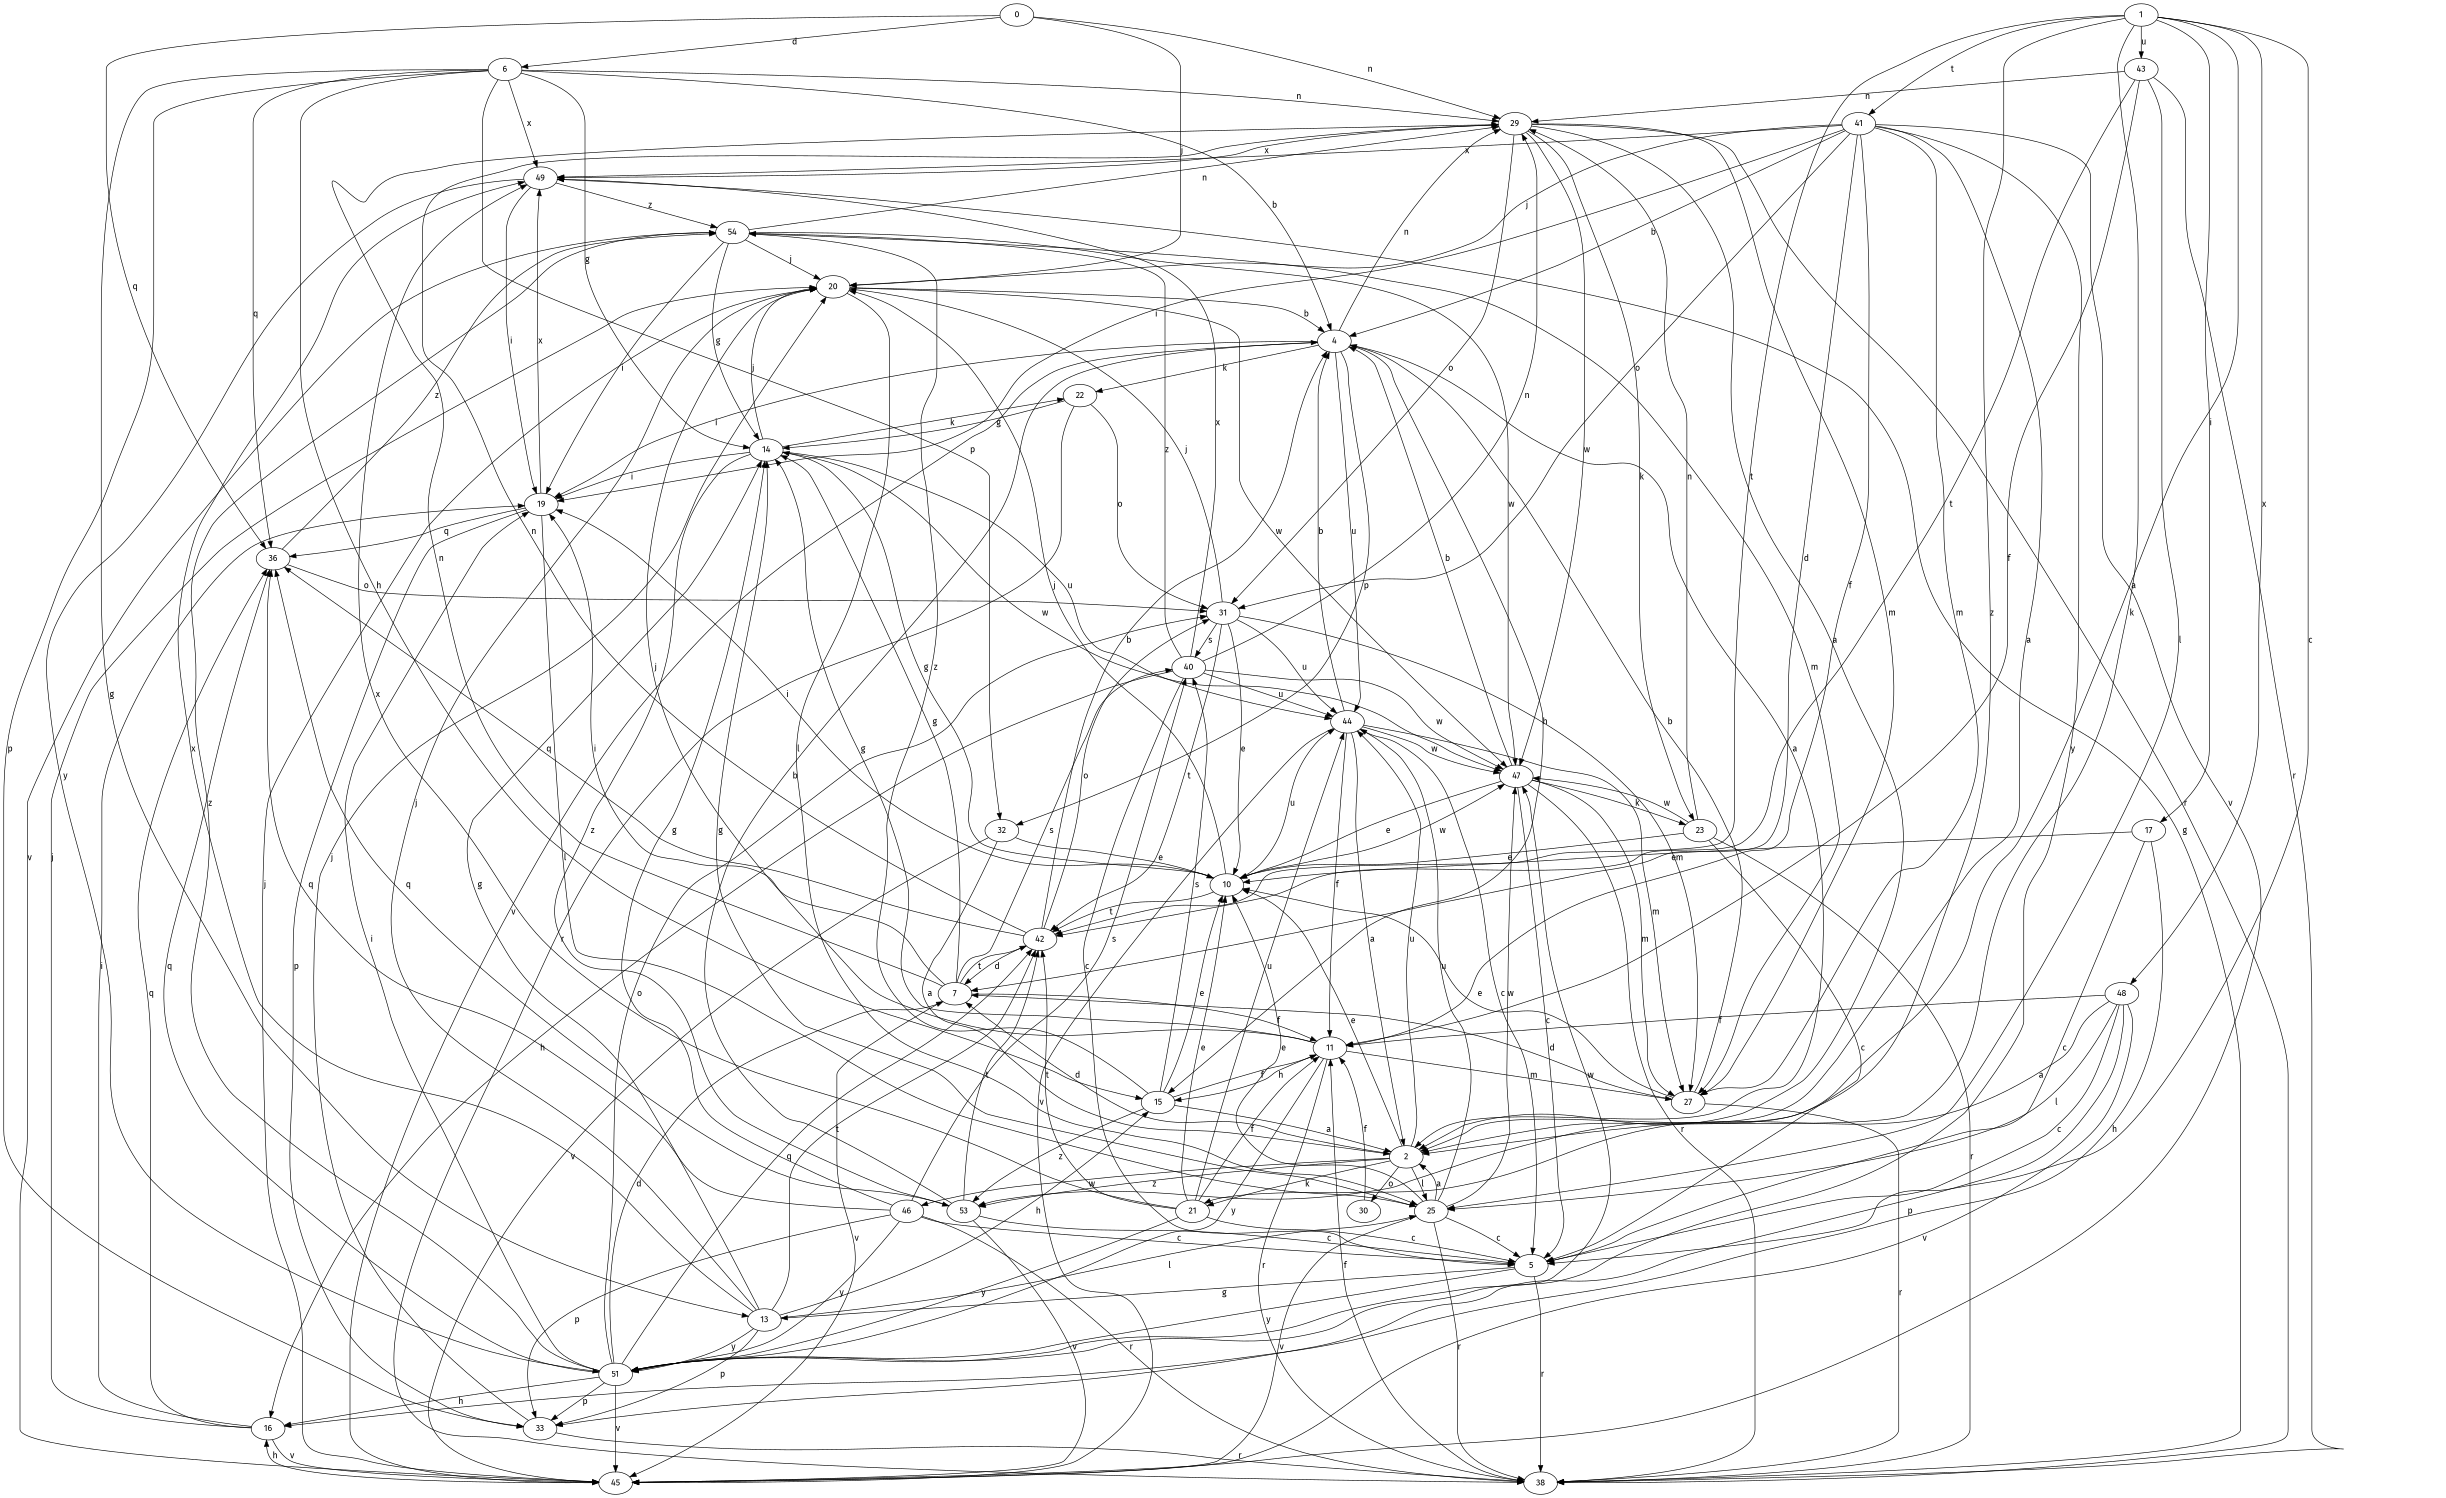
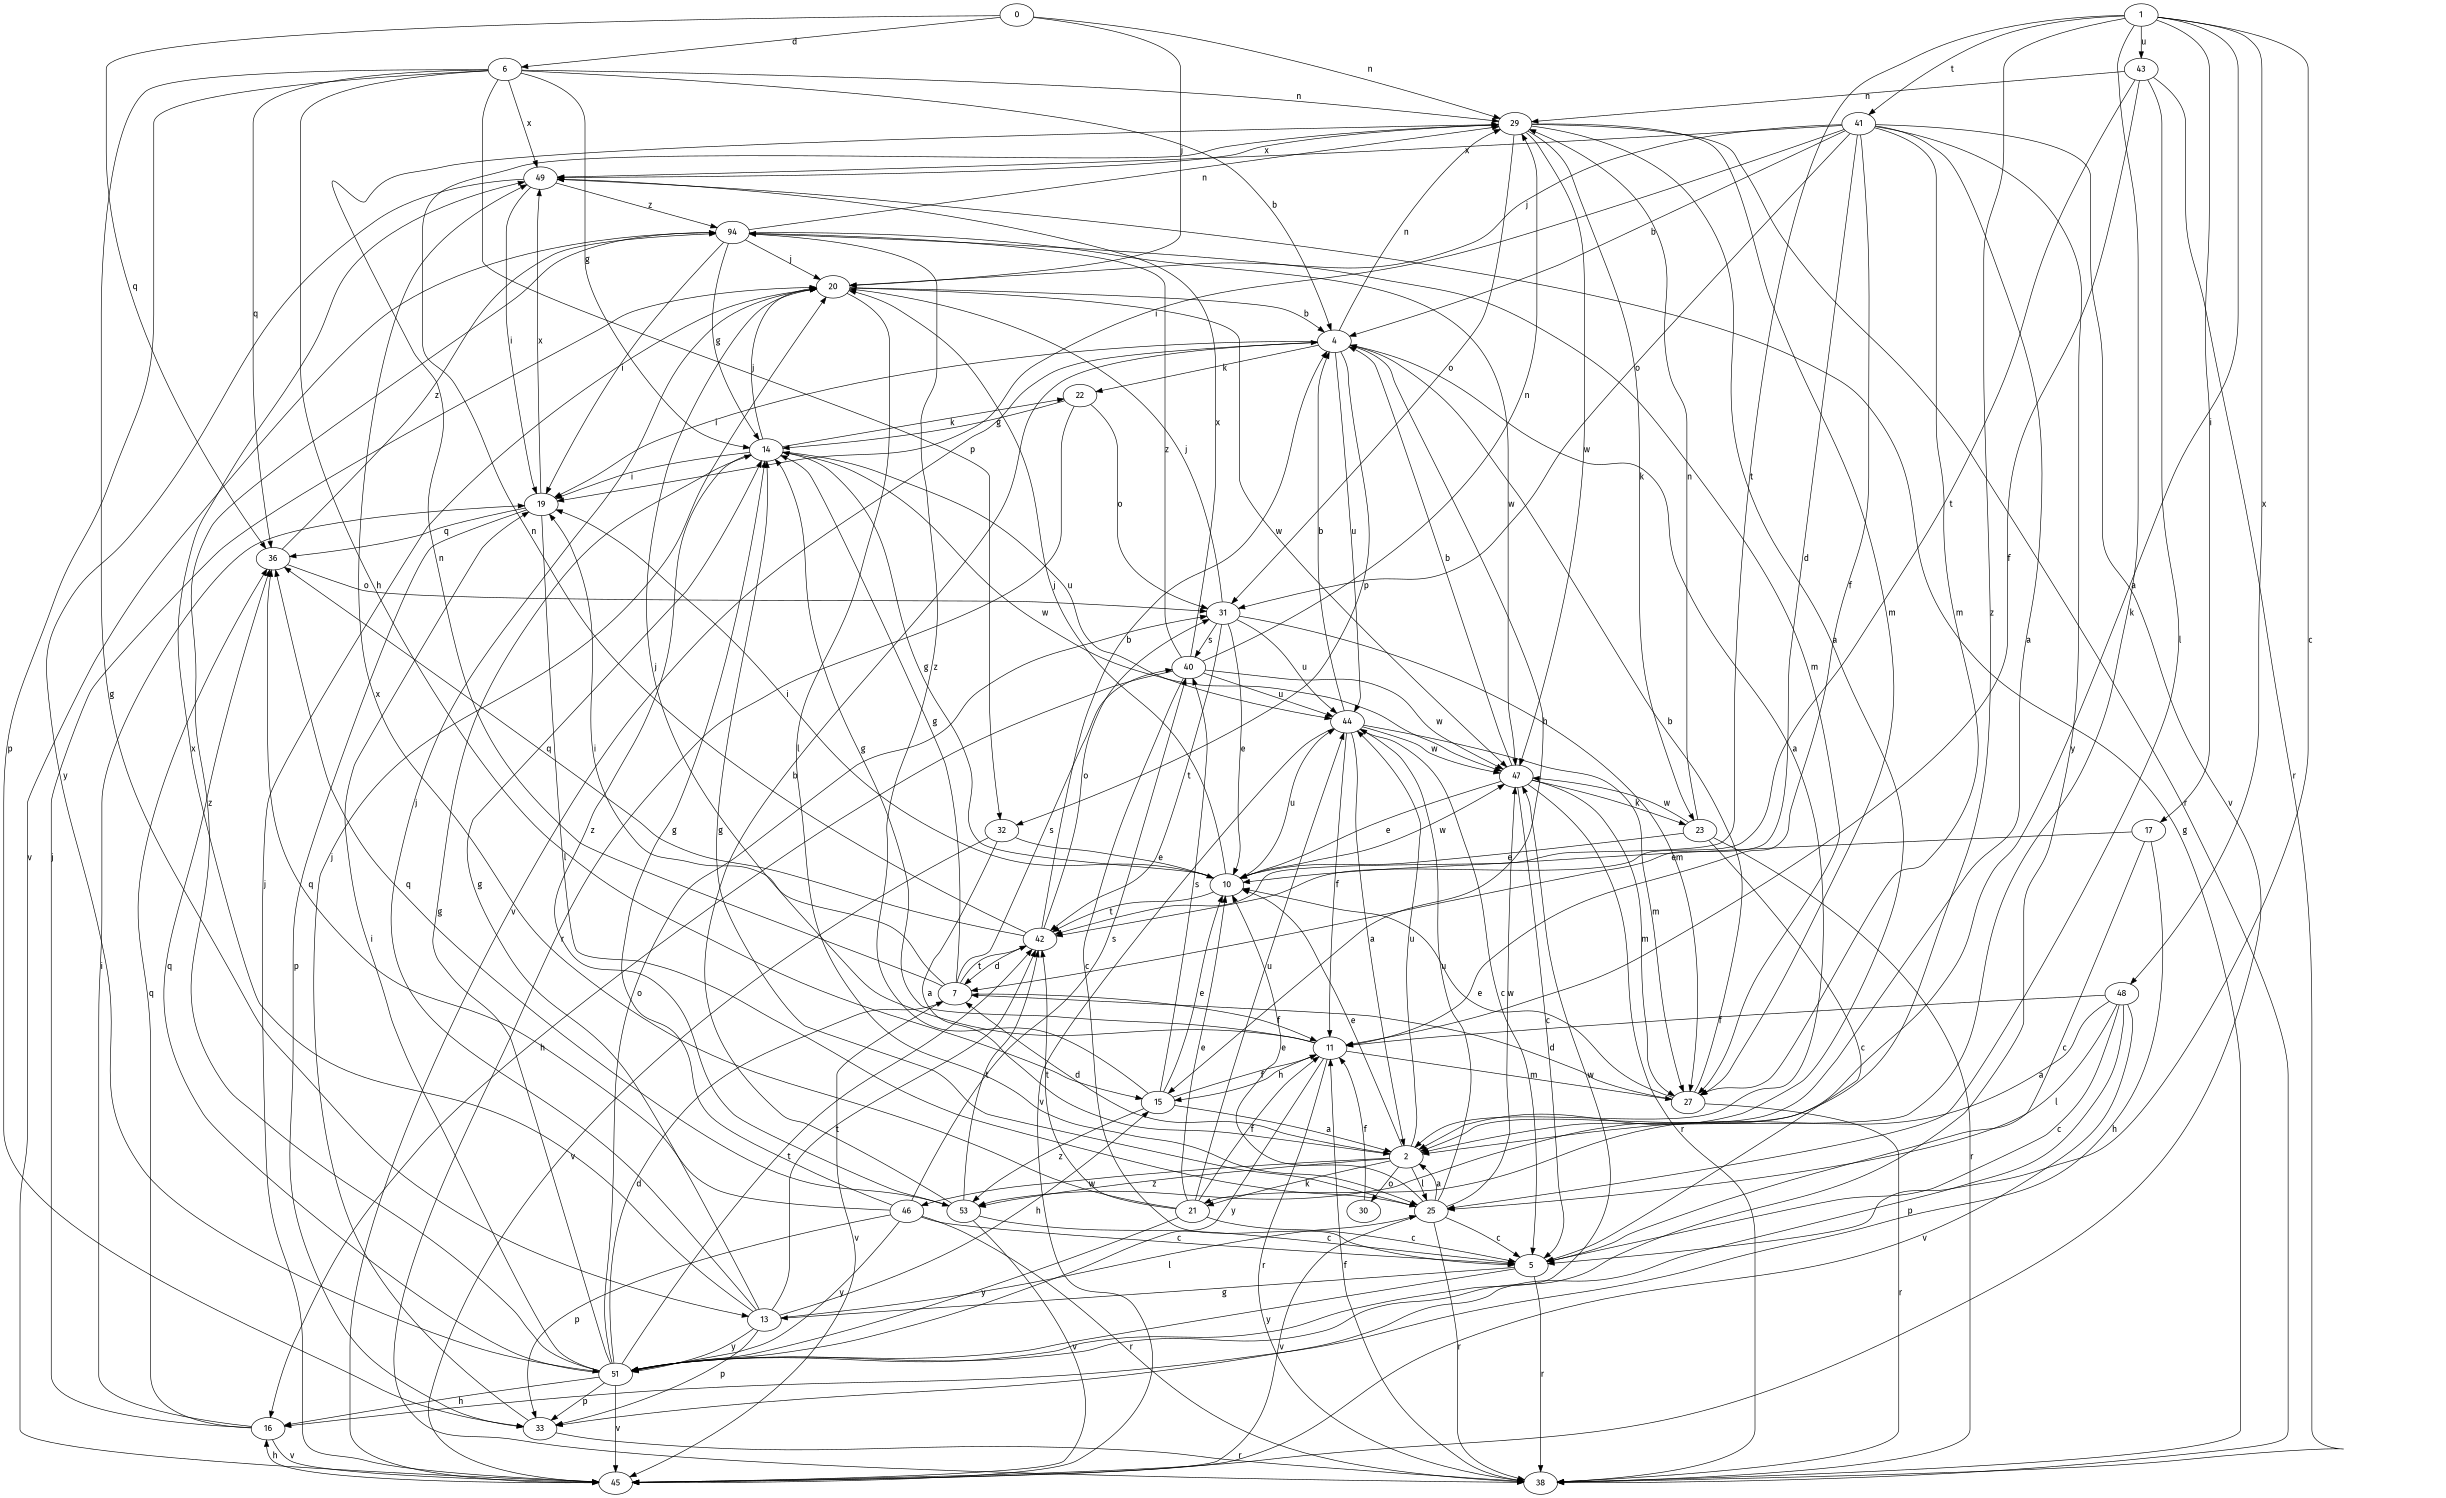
node "54": label "54" -> "94"
edge "51" -> "14": added, label "g"
edge "51" -> "42": label "q" -> "t"
